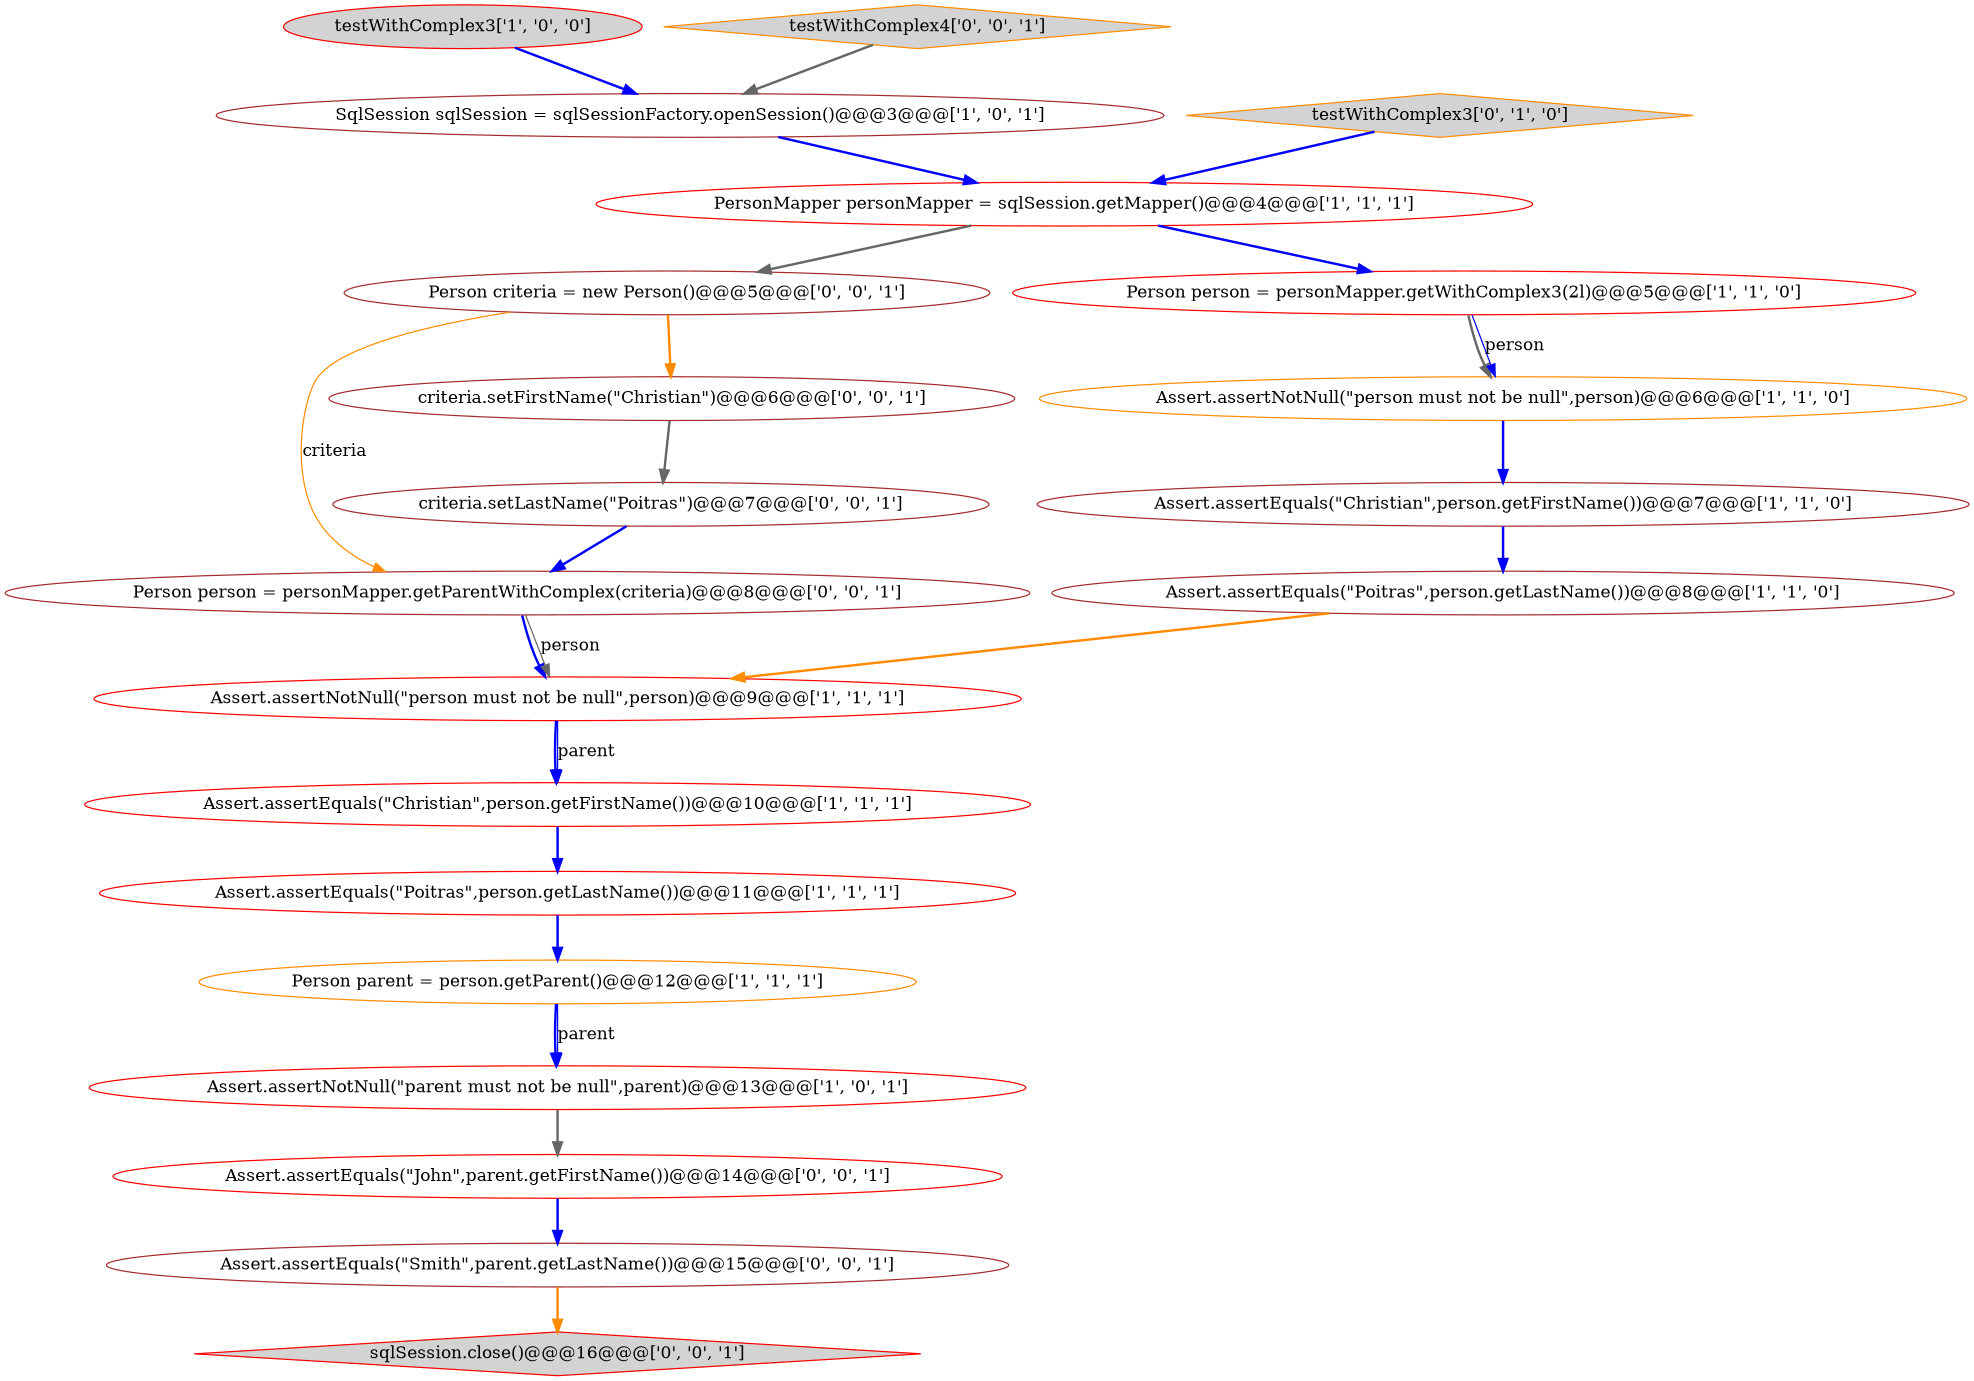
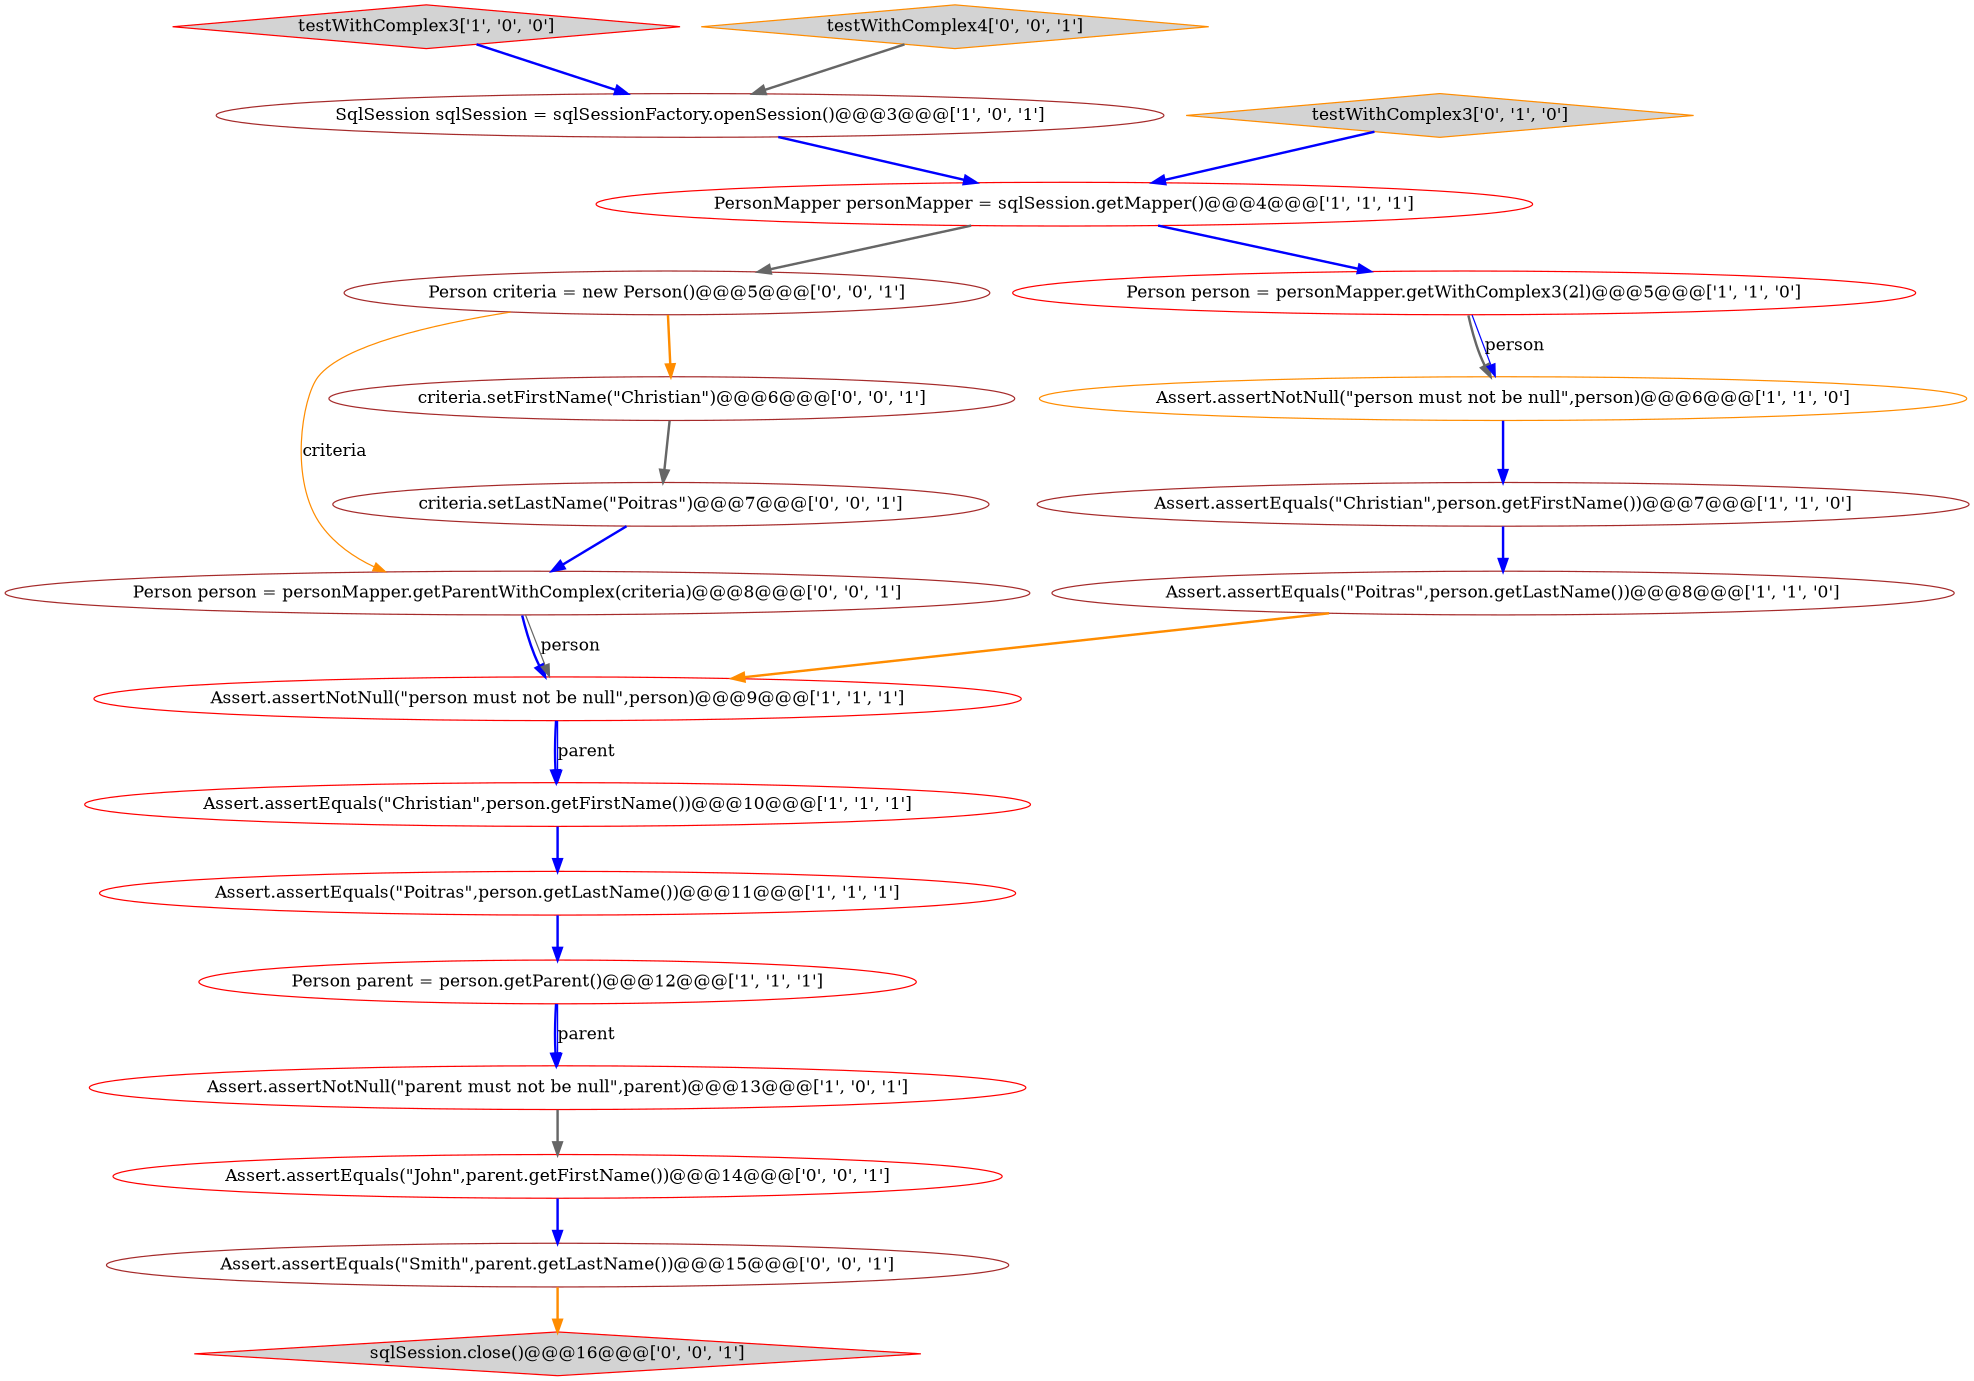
node "testWithComplex3['1', '0', '0']": shape ellipse -> diamond
node "Person parent = person.getParent()@@@12@@@['1', '1', '1']": color darkorange -> red
